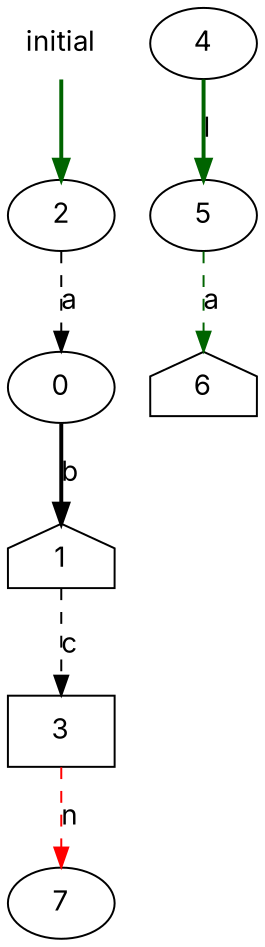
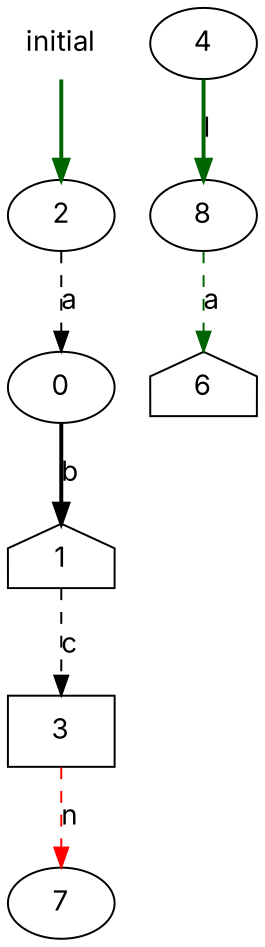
node "5": label "5" -> "8"
